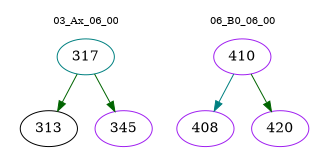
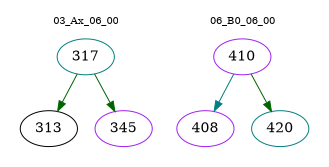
node "420": color purple -> teal
